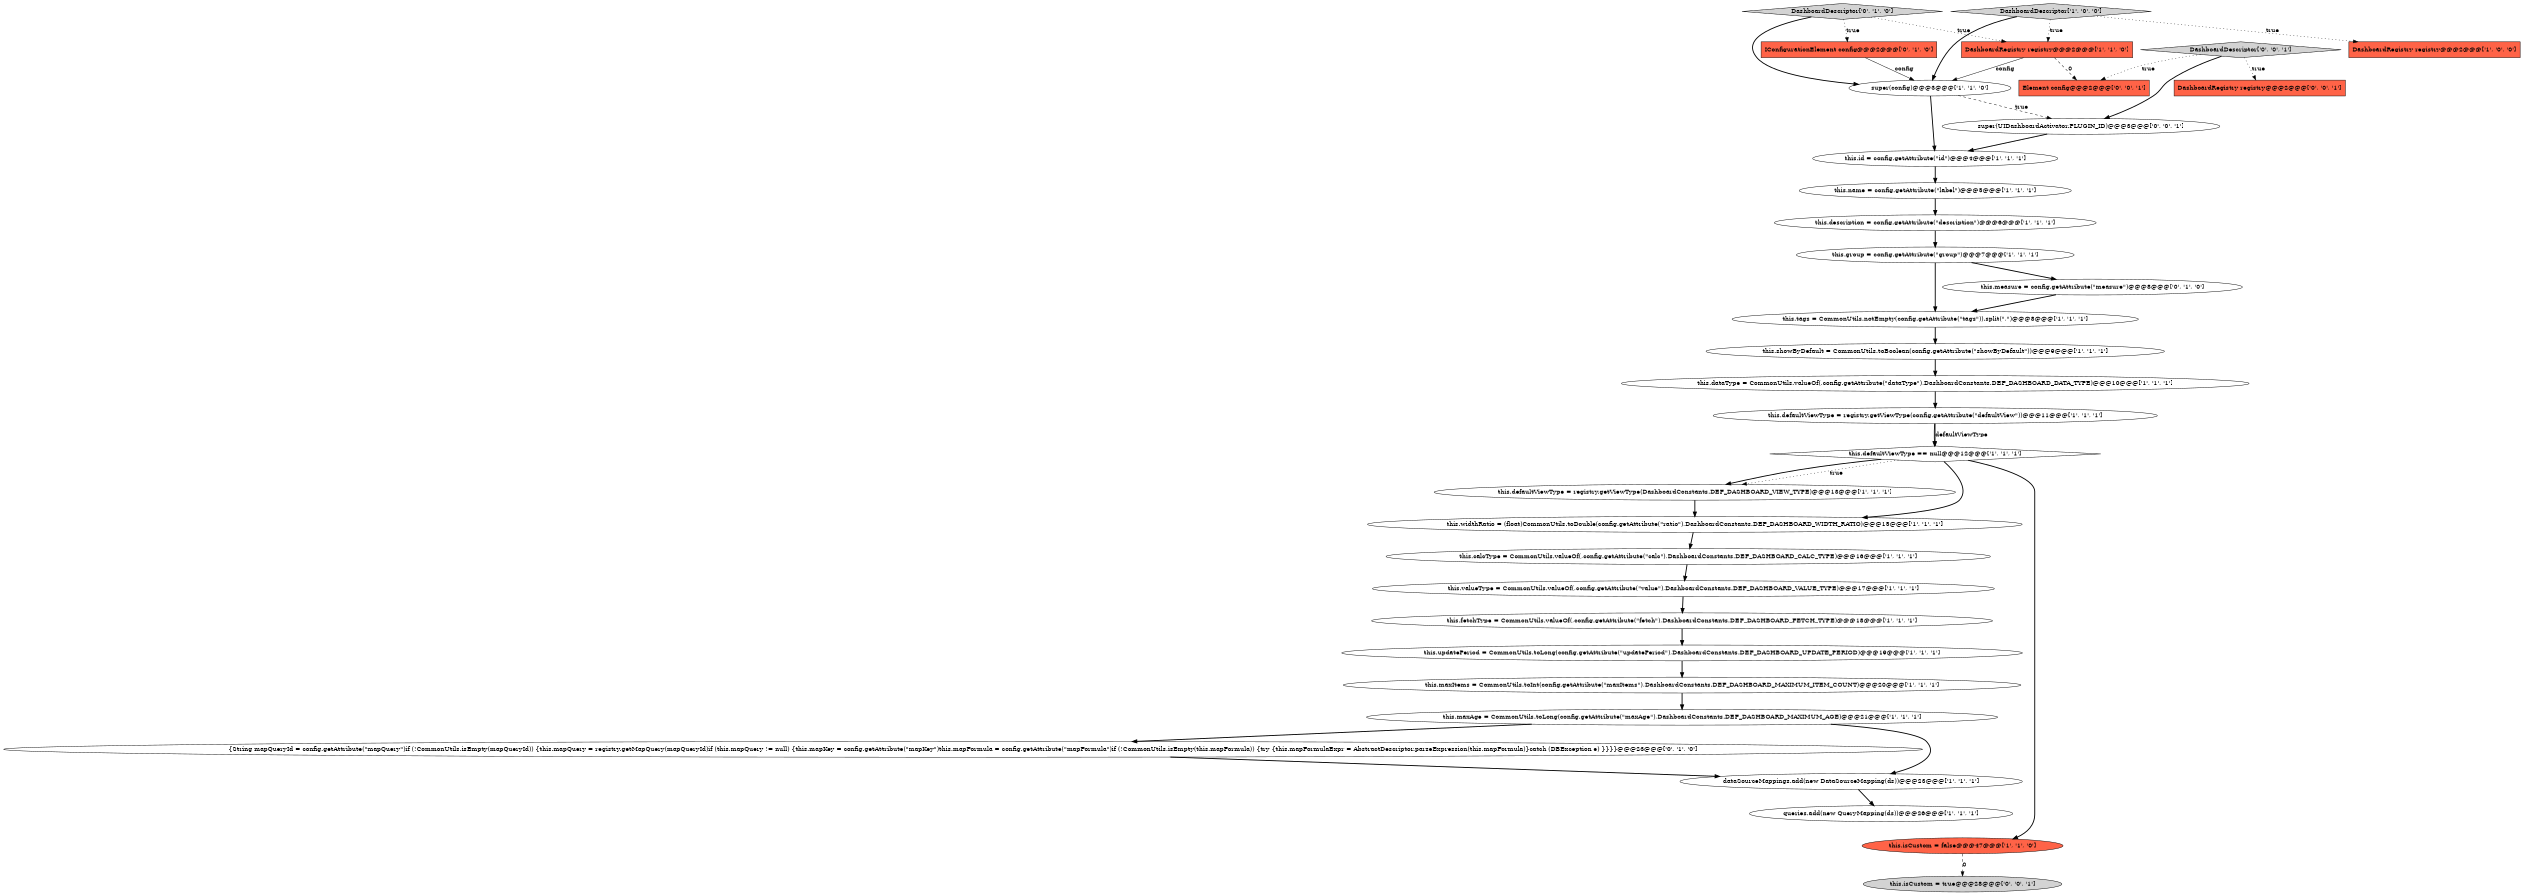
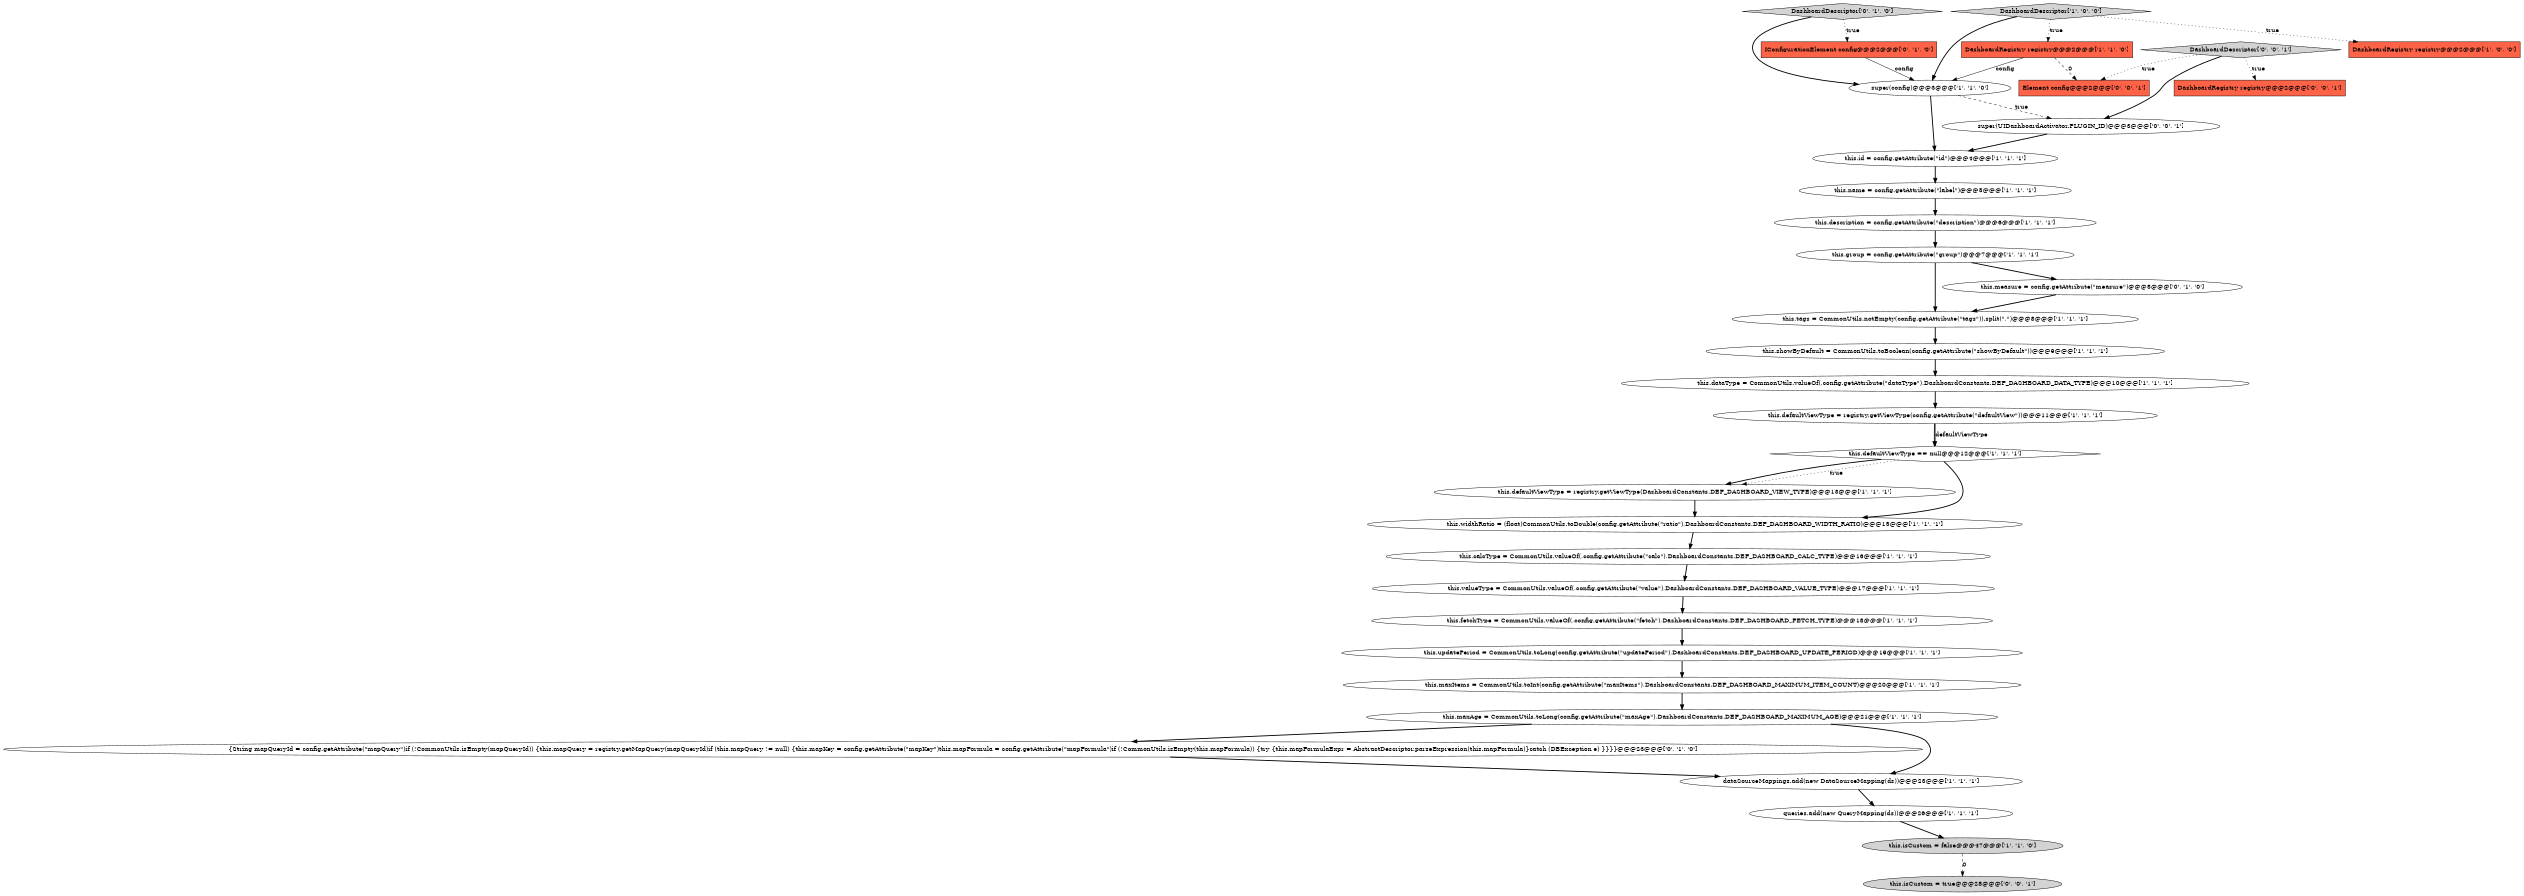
edge "DashboardDescriptor['0', '1', '0']" -> "DashboardRegistry registry@@@2@@@['1', '1', '0']": removed, label "true"
edge "this.defaultViewType == null@@@12@@@['1', '1', '1']" -> "this.isCustom = false@@@47@@@['1', '1', '0']": now "queries.add(new QueryMapping(ds))@@@26@@@['1', '1', '1']" -> "this.isCustom = false@@@47@@@['1', '1', '0']"
node "this.isCustom = false@@@47@@@['1', '1', '0']": fillcolor tomato -> lightgray
